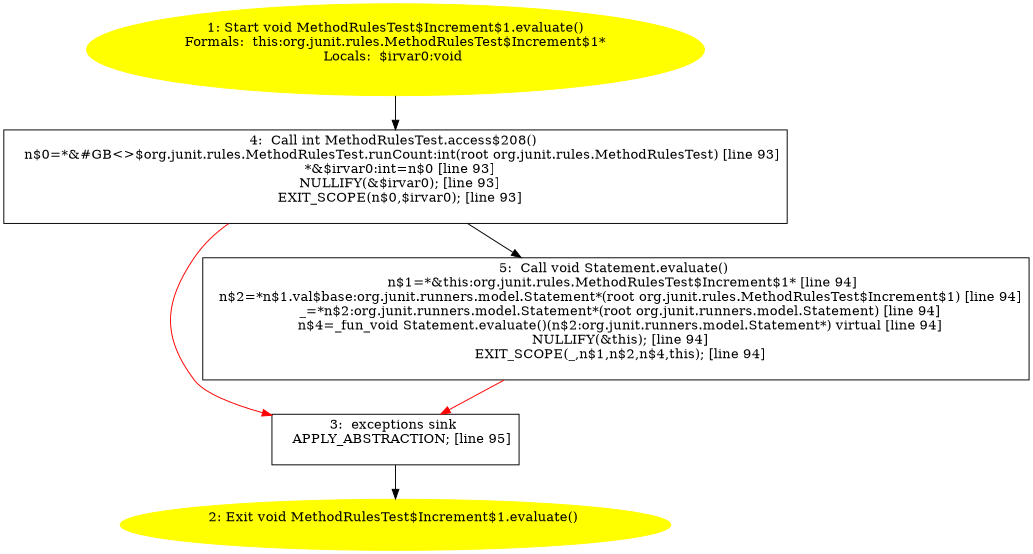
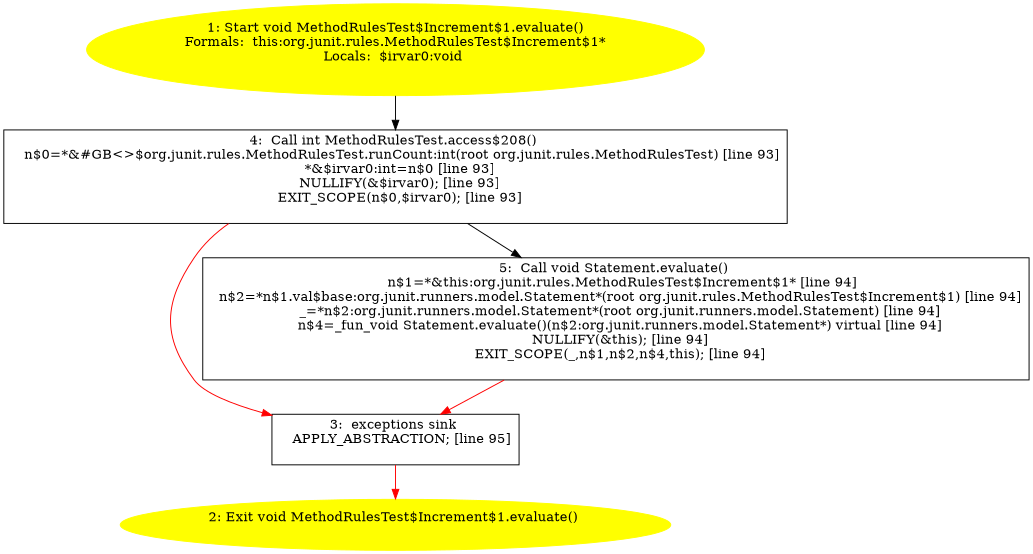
edge "3:  exceptions sink APPLY_ABSTRACTION; [line 95]" -> "2: Exit void MethodRulesTest$Increment$1.evaluate()": color black -> red
